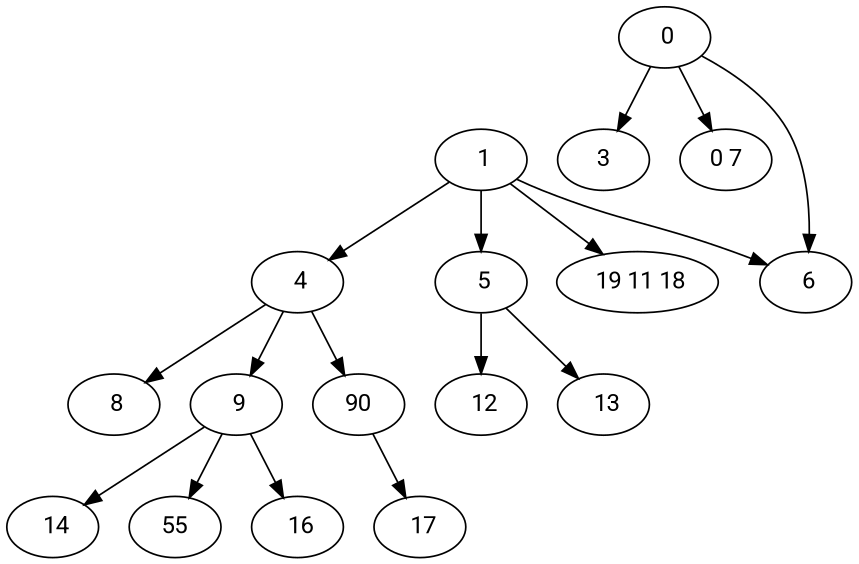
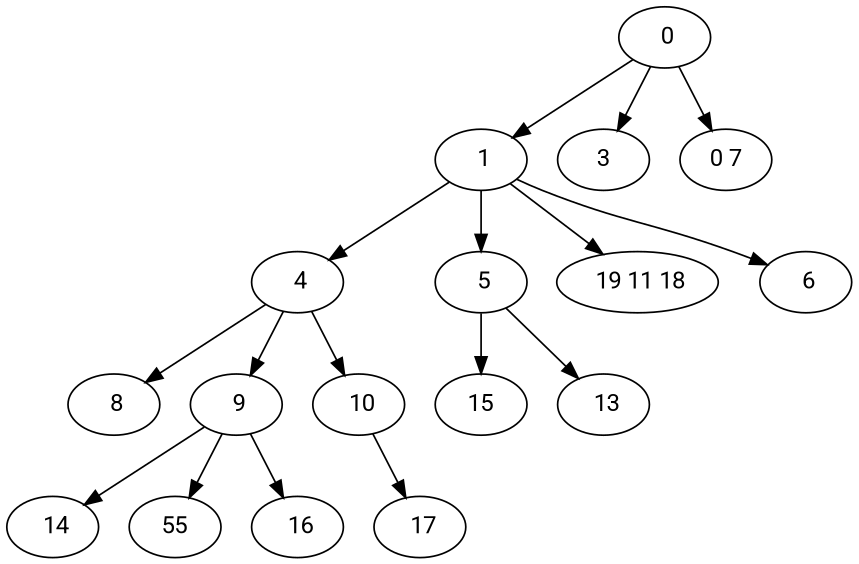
edge "0" -> "6": now "0" -> "1"
node "90": label "90" -> "10"
node "12": label "12" -> "15"
